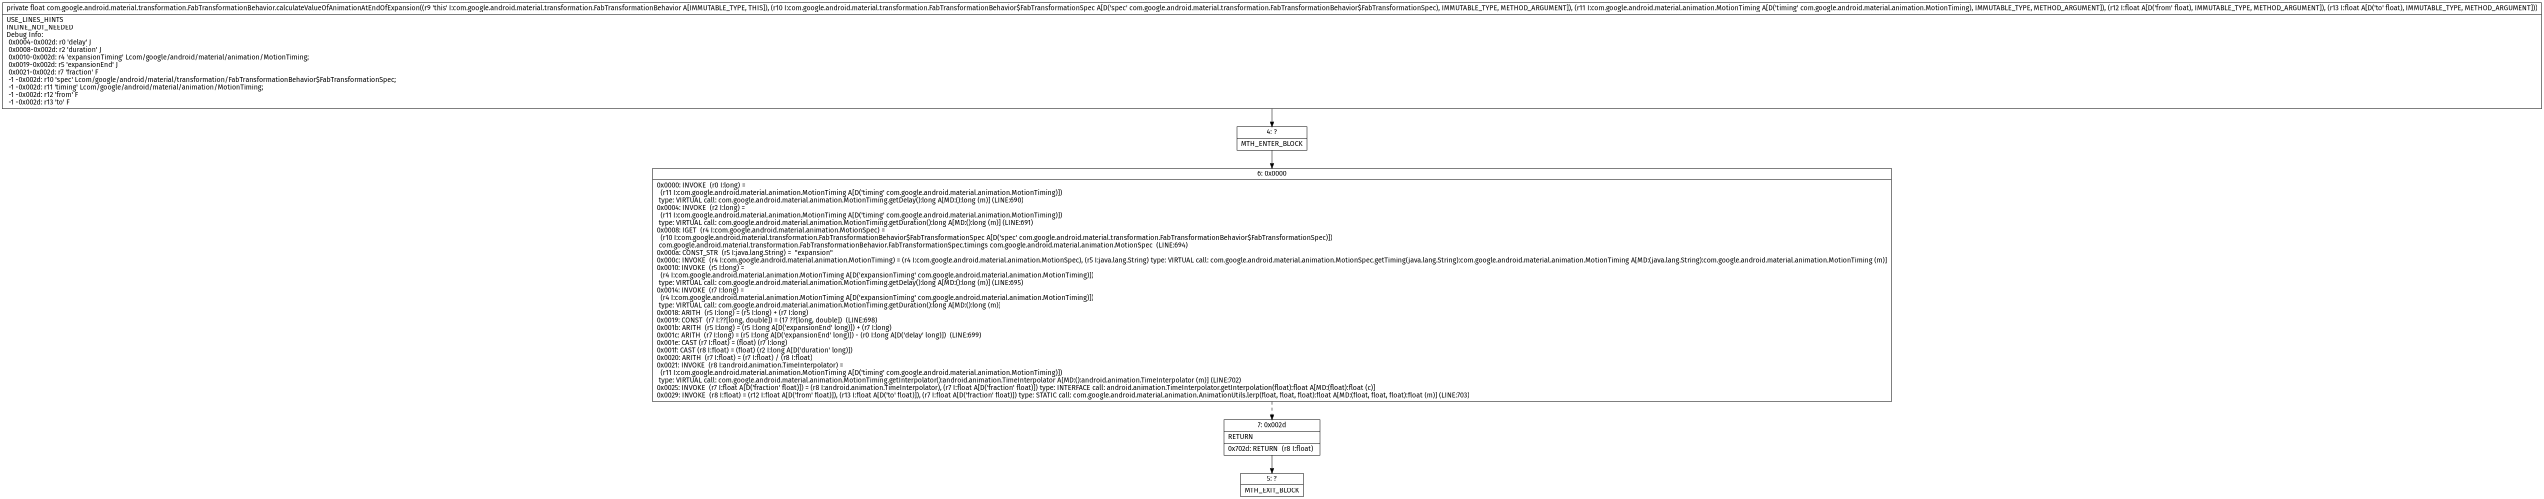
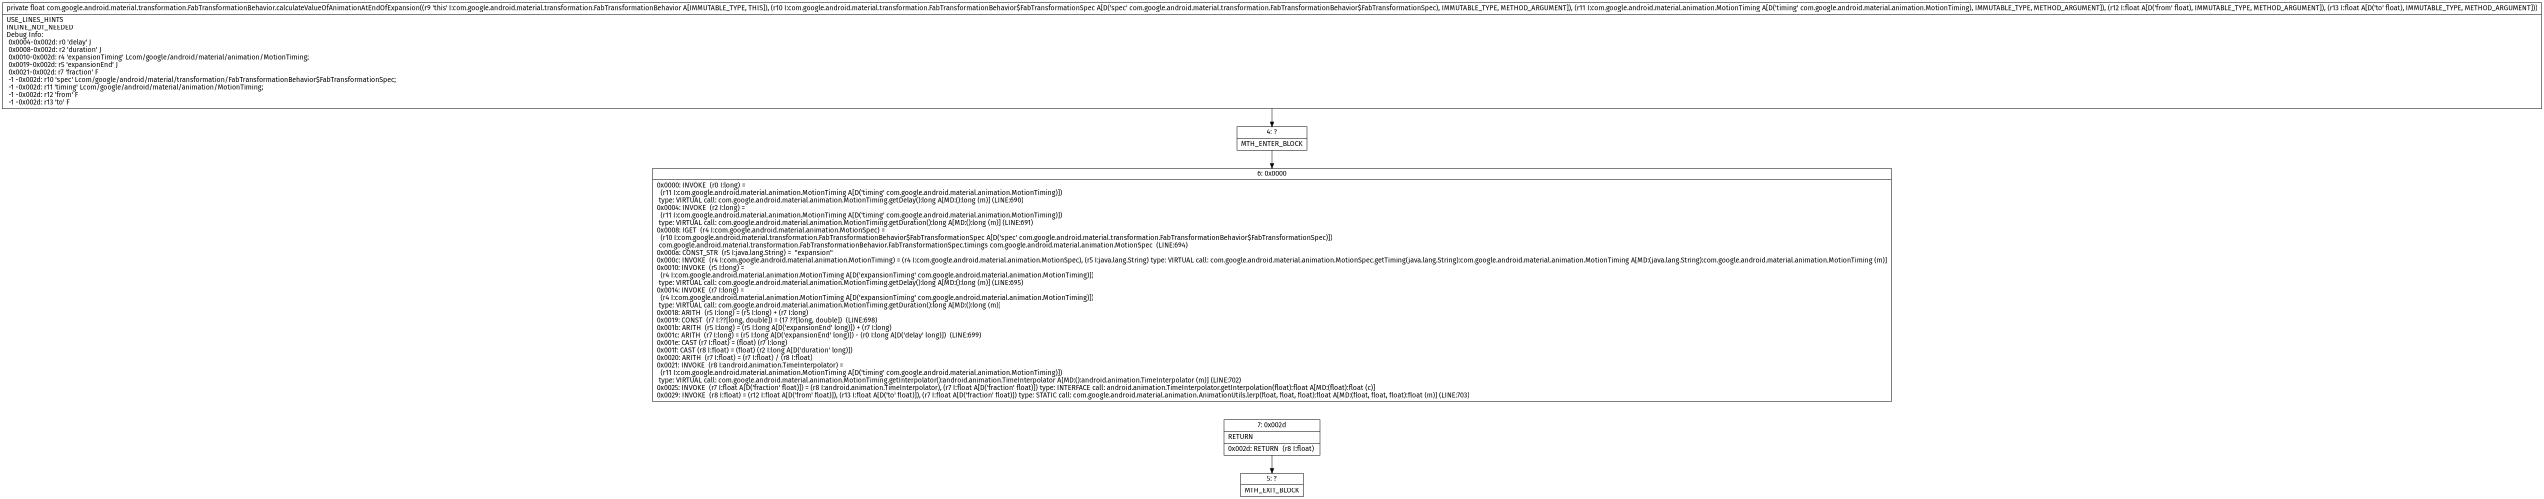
edge "6: 0x0000" -> "7: 0x002d": removed
node "7: 0x002d": text "0x702d: RETURN  (r8 I:float)" -> "0x002d: RETURN  (r8 I:float)"
